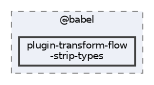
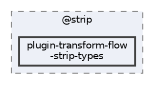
cluster "@babel": label "@babel" -> "@strip"
